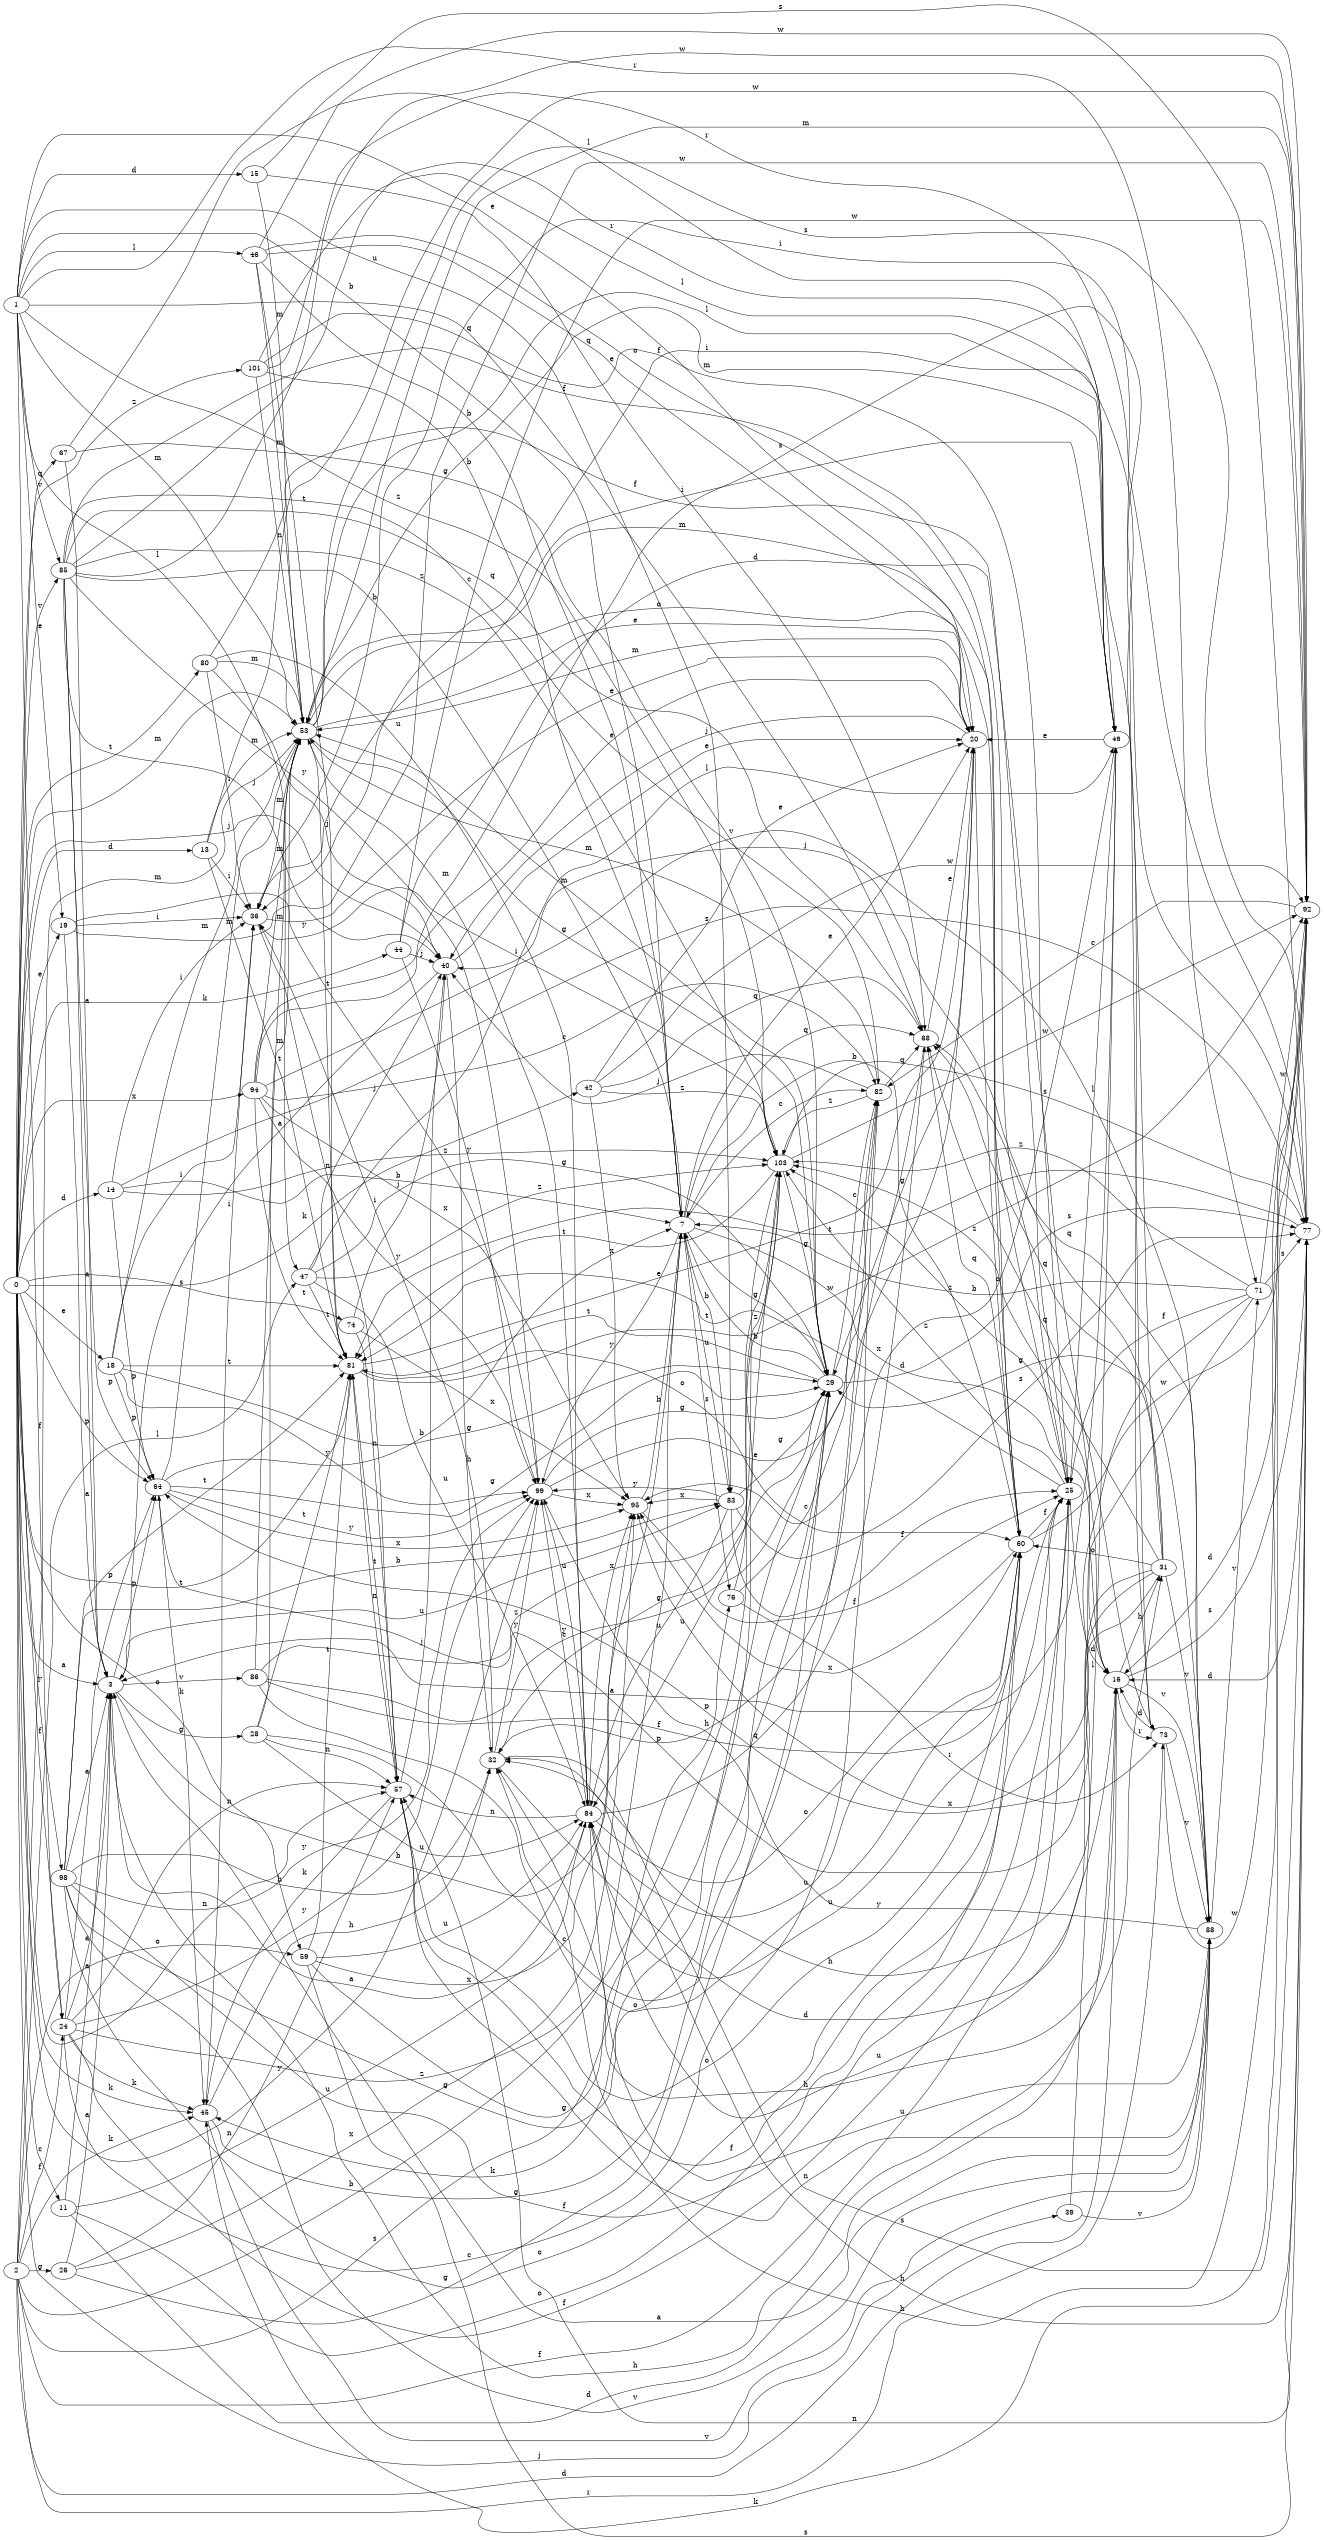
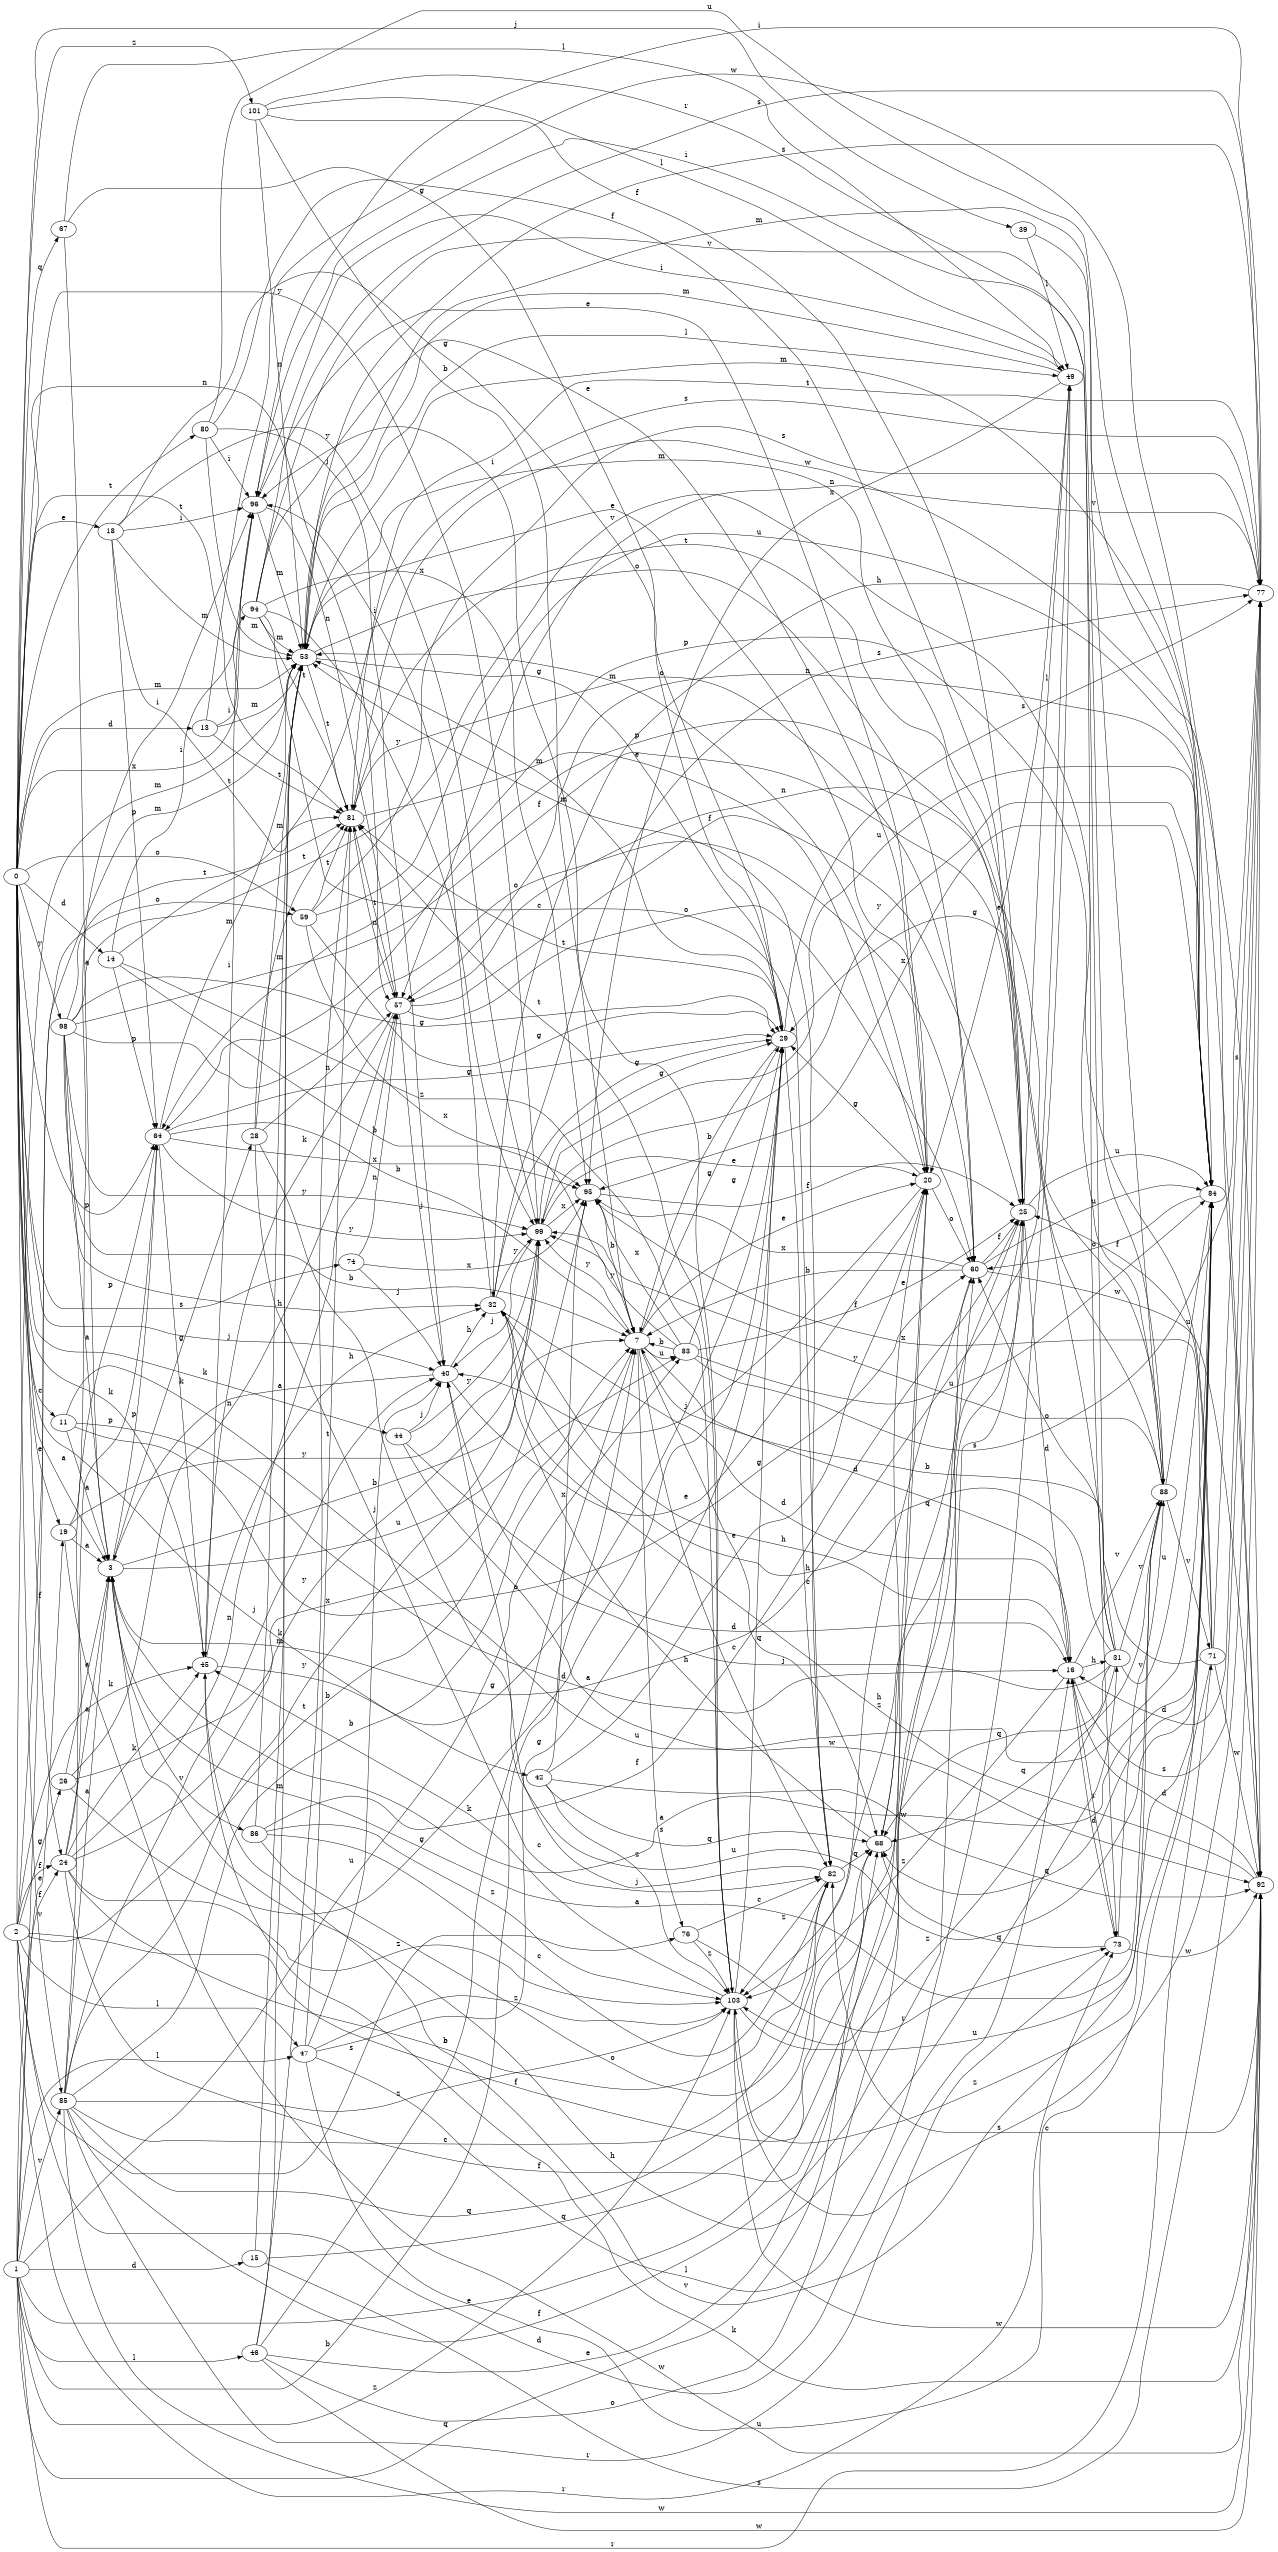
node "36": label "36" -> "96"
edge "99" -> "40": added, label "j"
edge "98" -> "83": now "98" -> "7"
